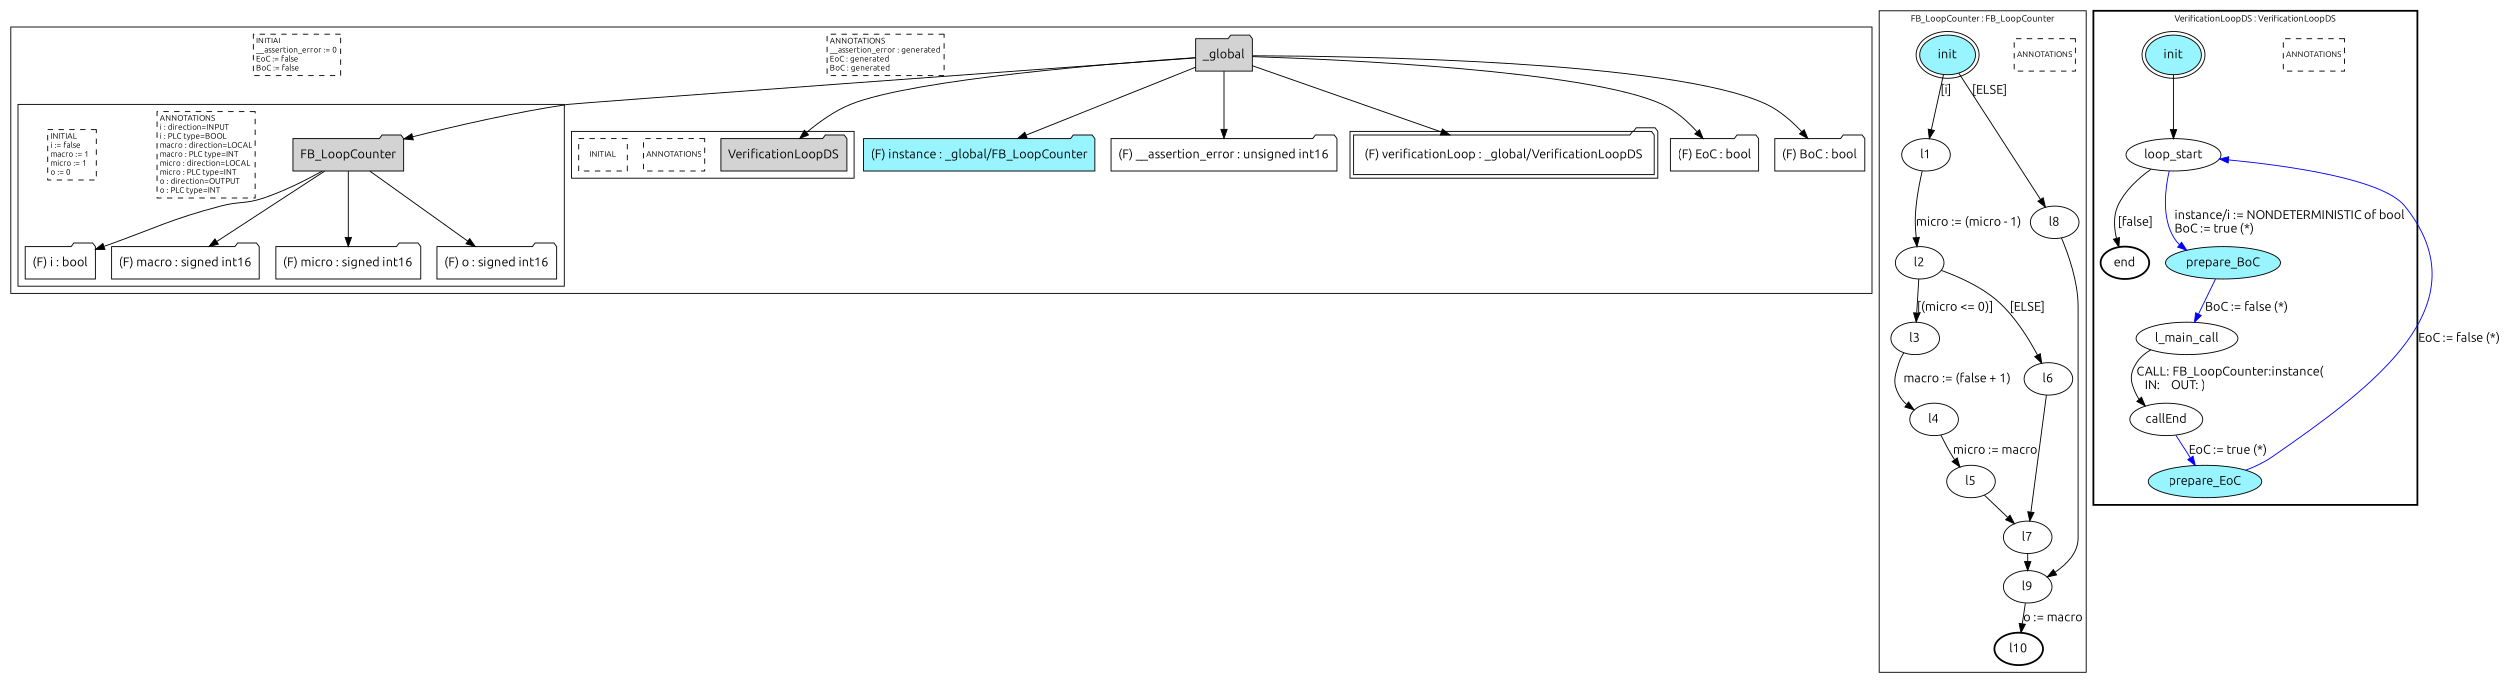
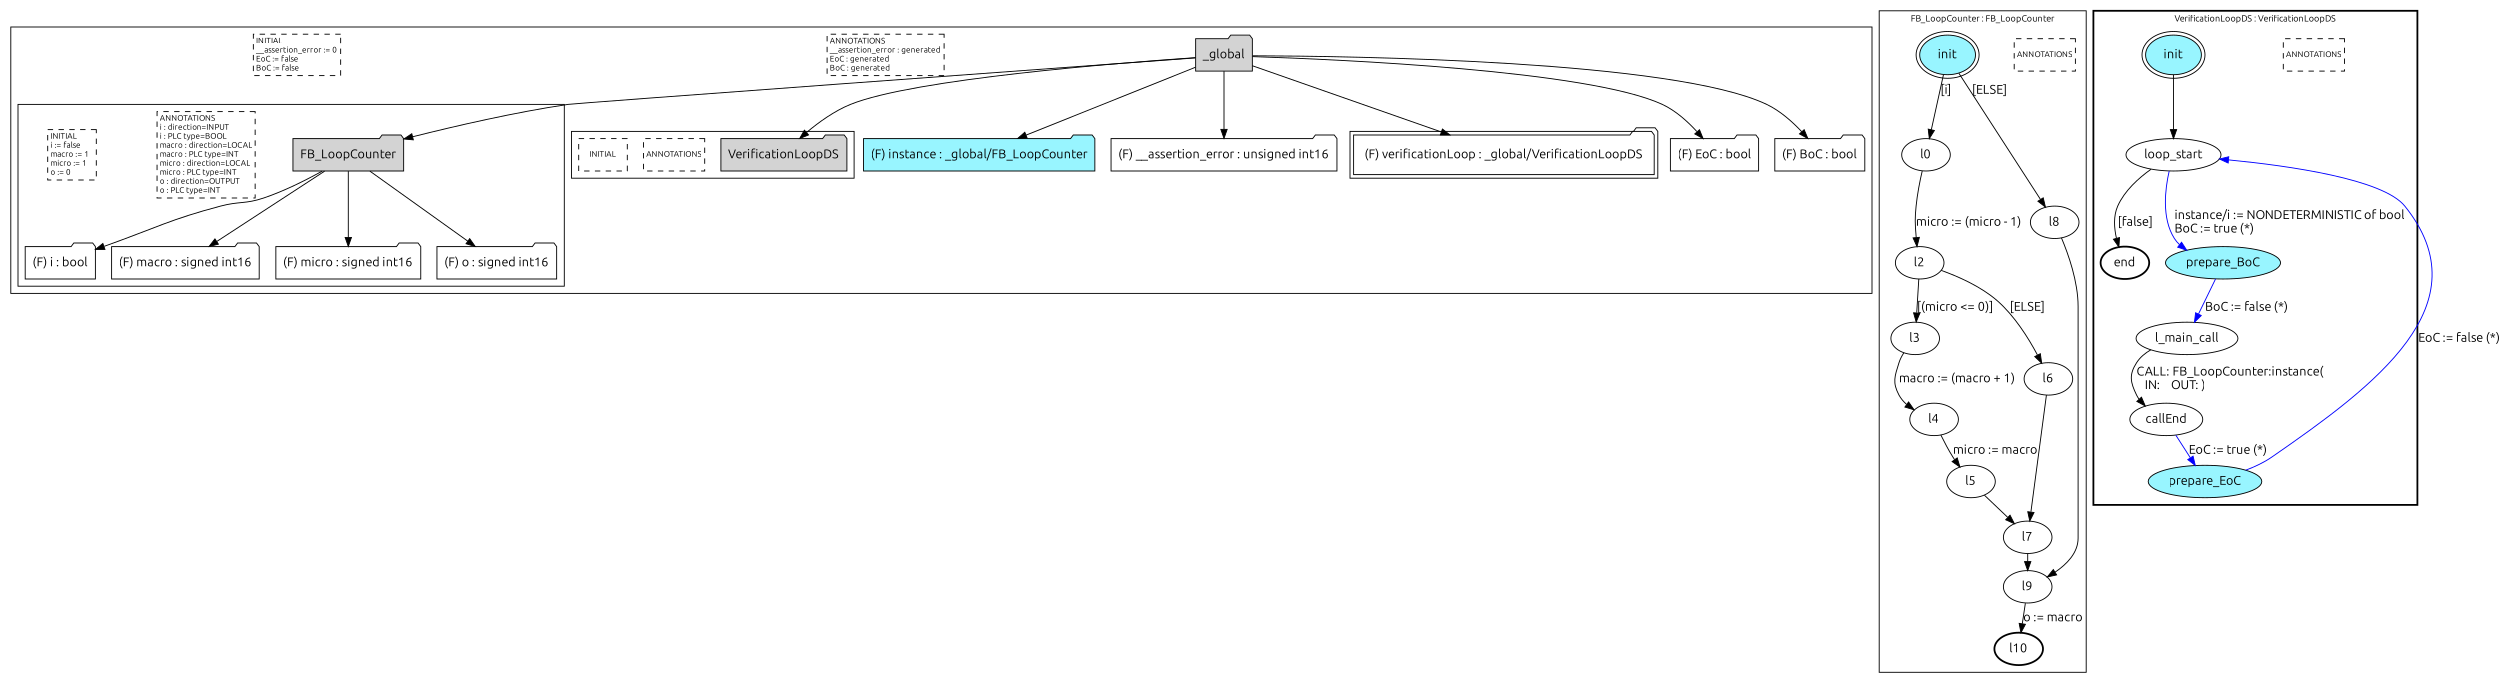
node "l1": label "l1" -> "l0"
edge "l3" -> "l4": label "macro := (false + 1)" -> "macro := (macro + 1)"
